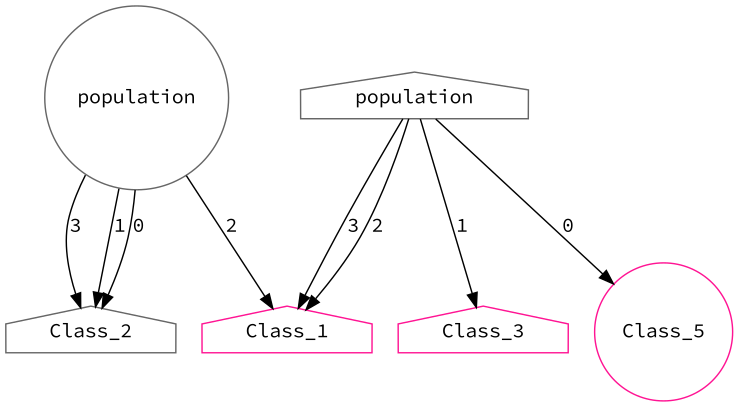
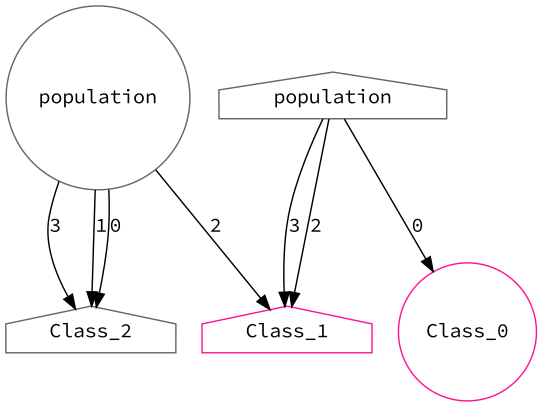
node "Class_3": removed
node "Class_5": label "Class_5" -> "Class_0"
